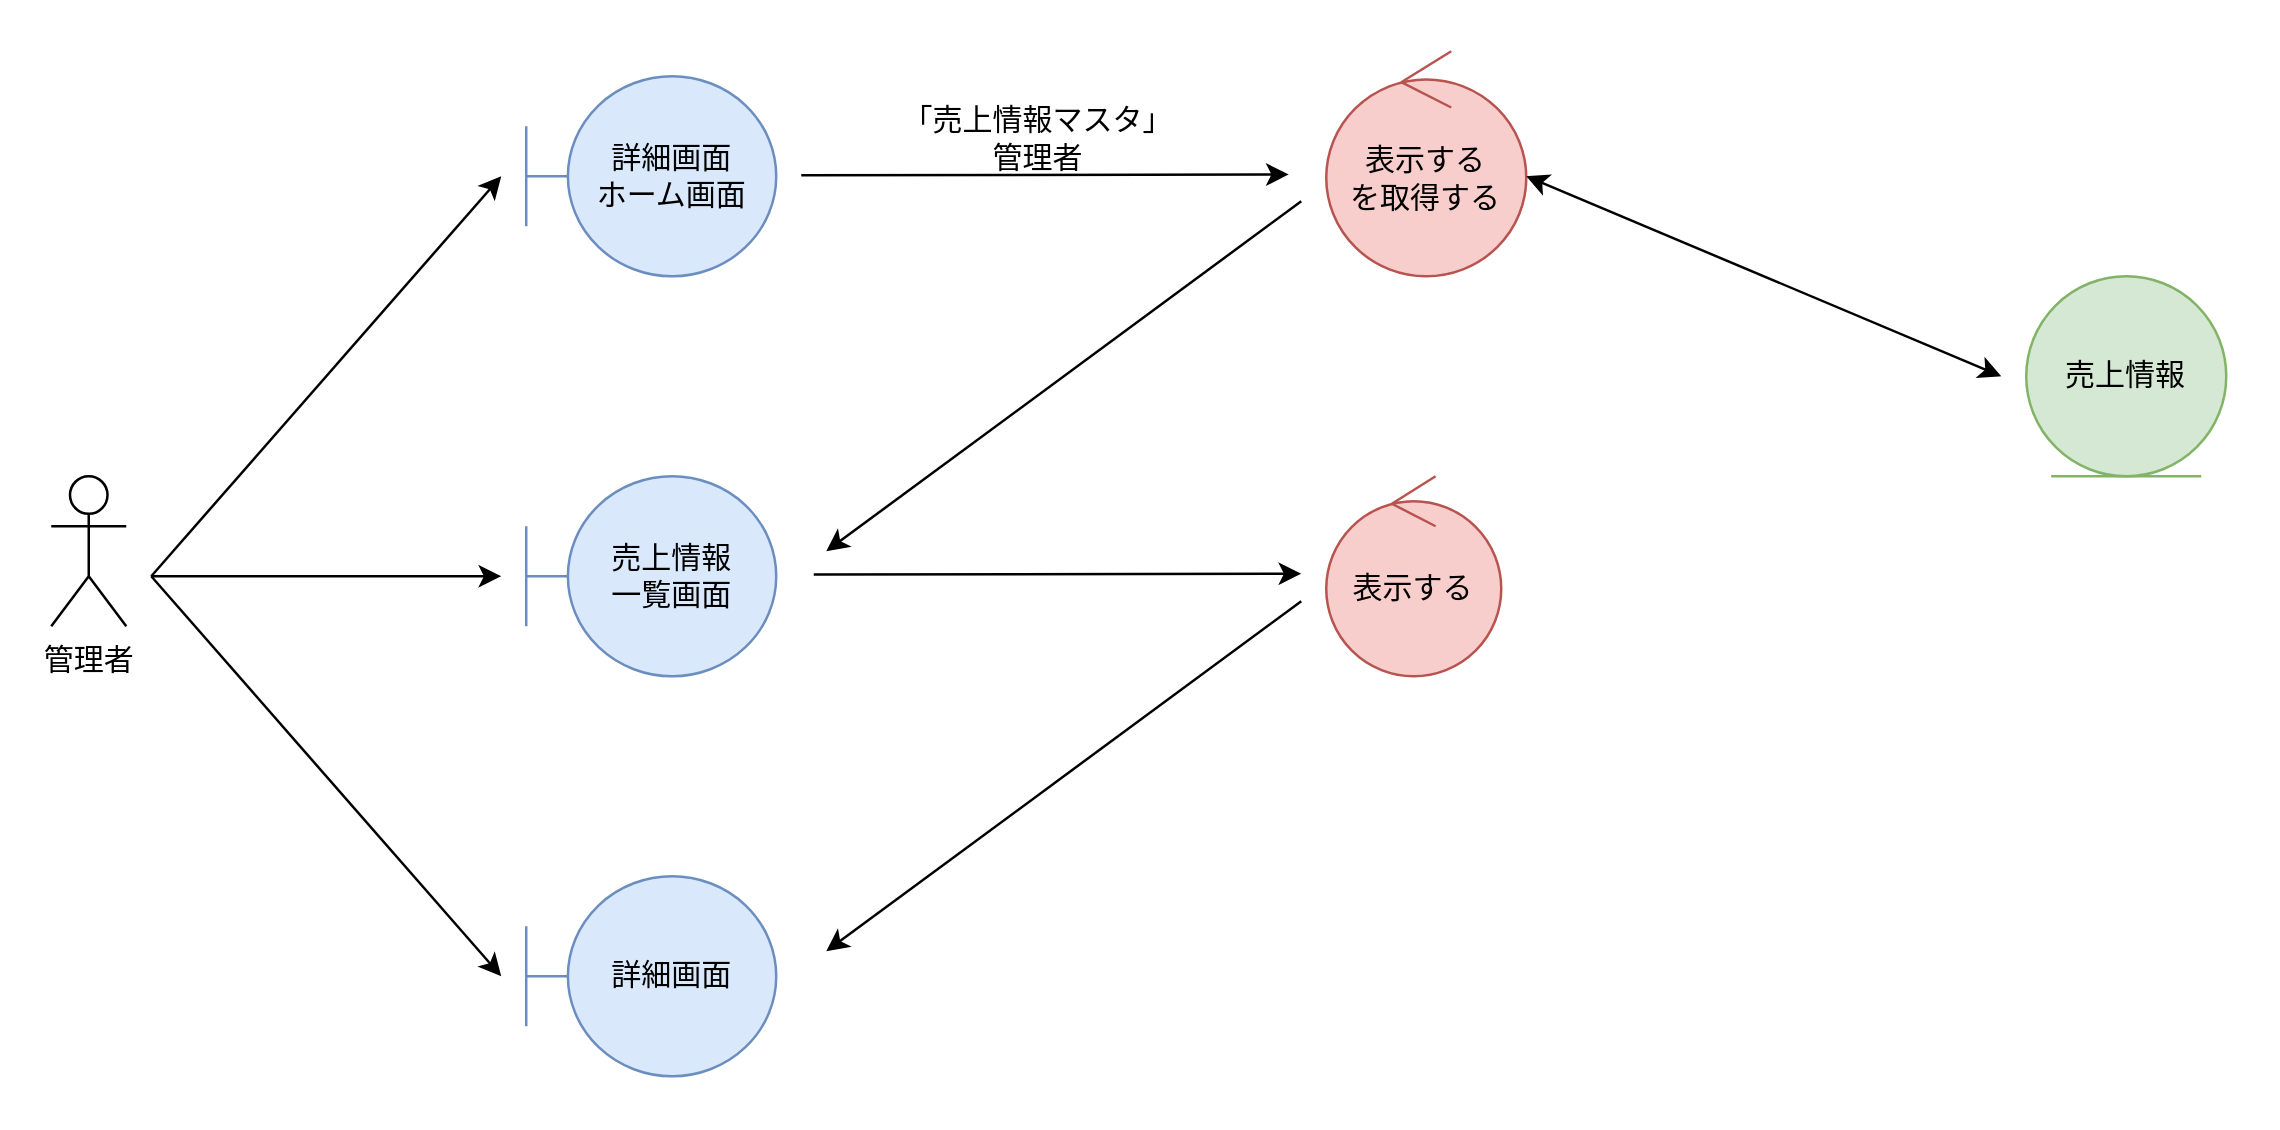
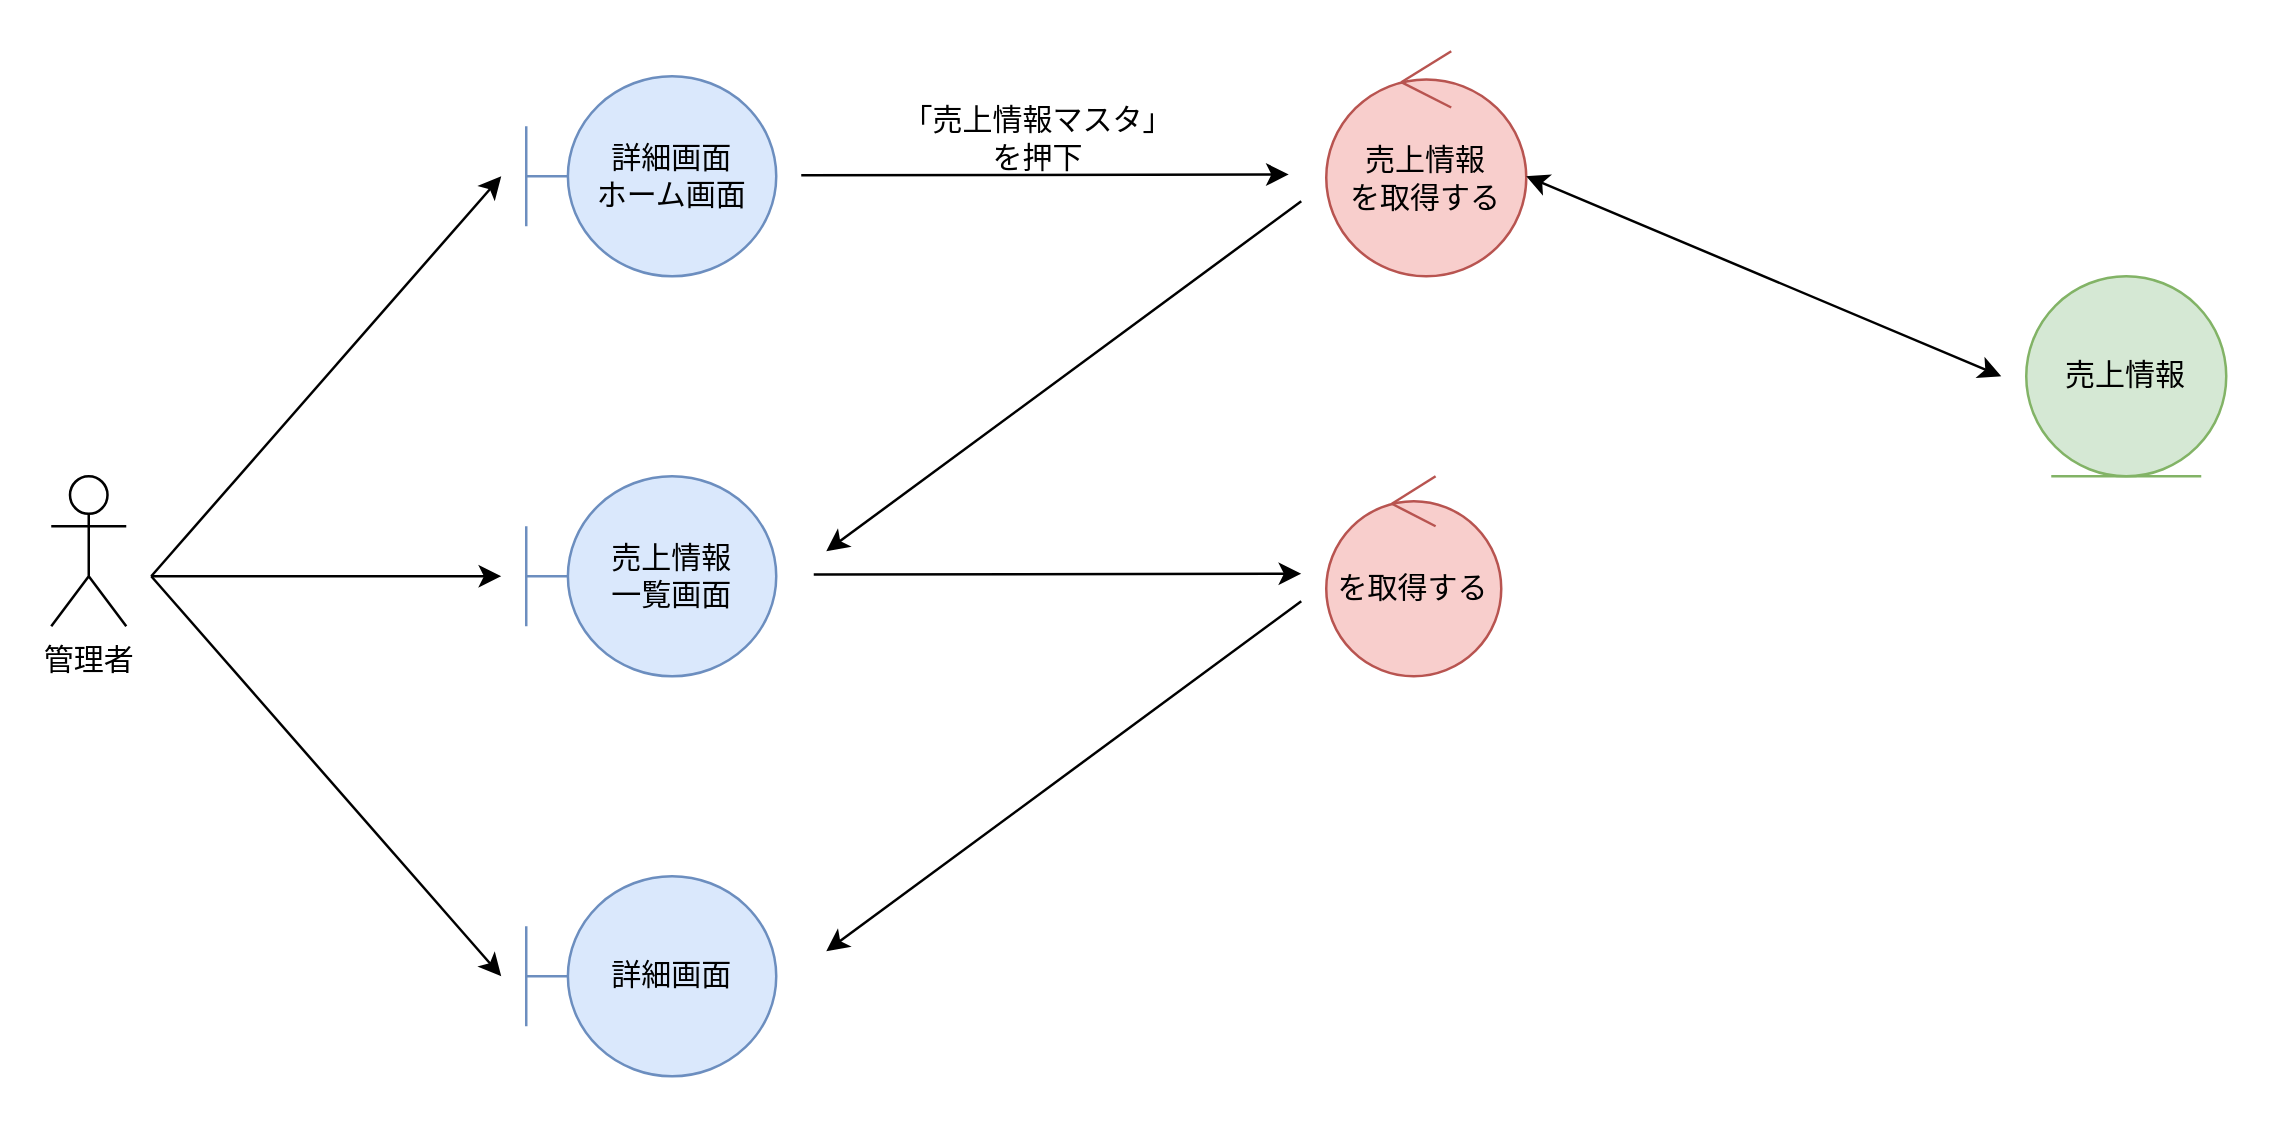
node "「売上情報マスタ」 管理者": label "「売上情報マスタ」 管理者" -> "「売上情報マスタ」 を押下"
node "表示する を取得する": label "表示する を取得する" -> "売上情報 を取得する"
node "表示する": label "表示する" -> "を取得する"
